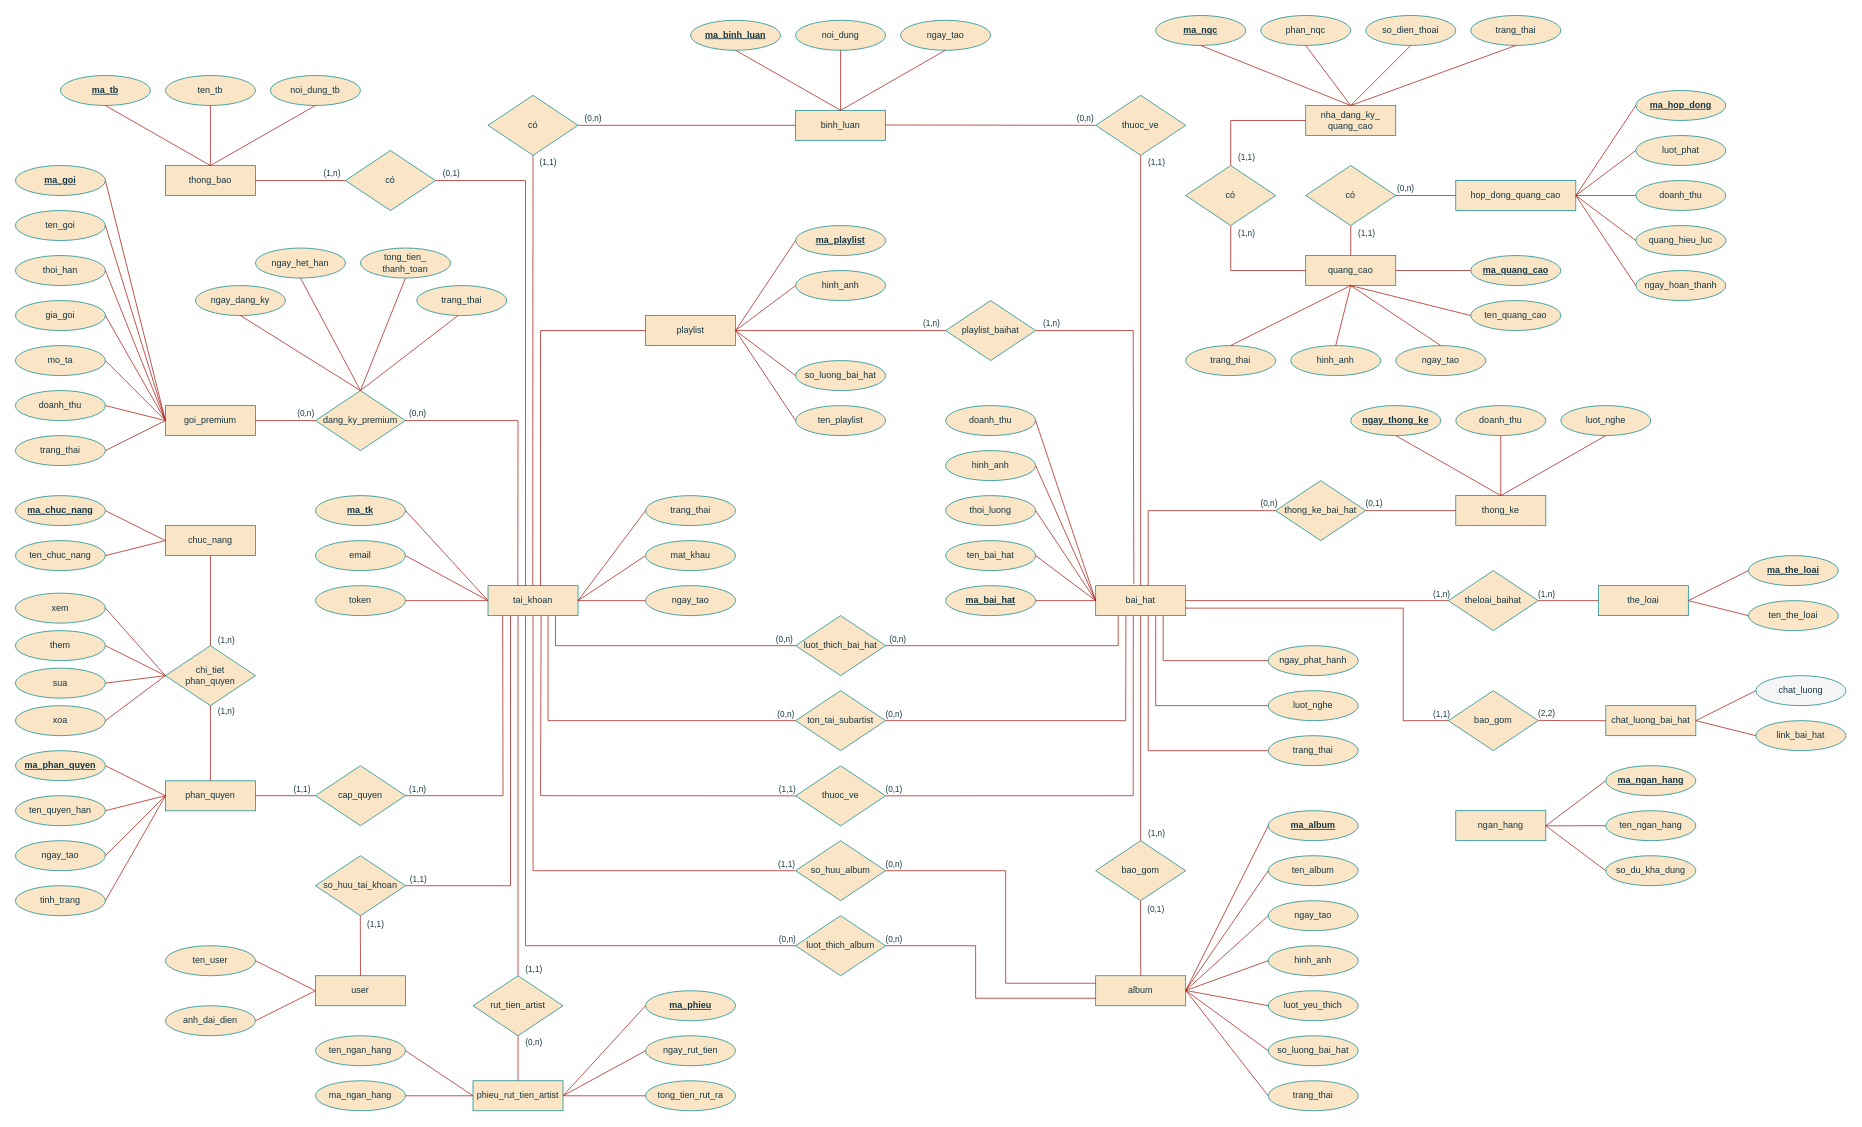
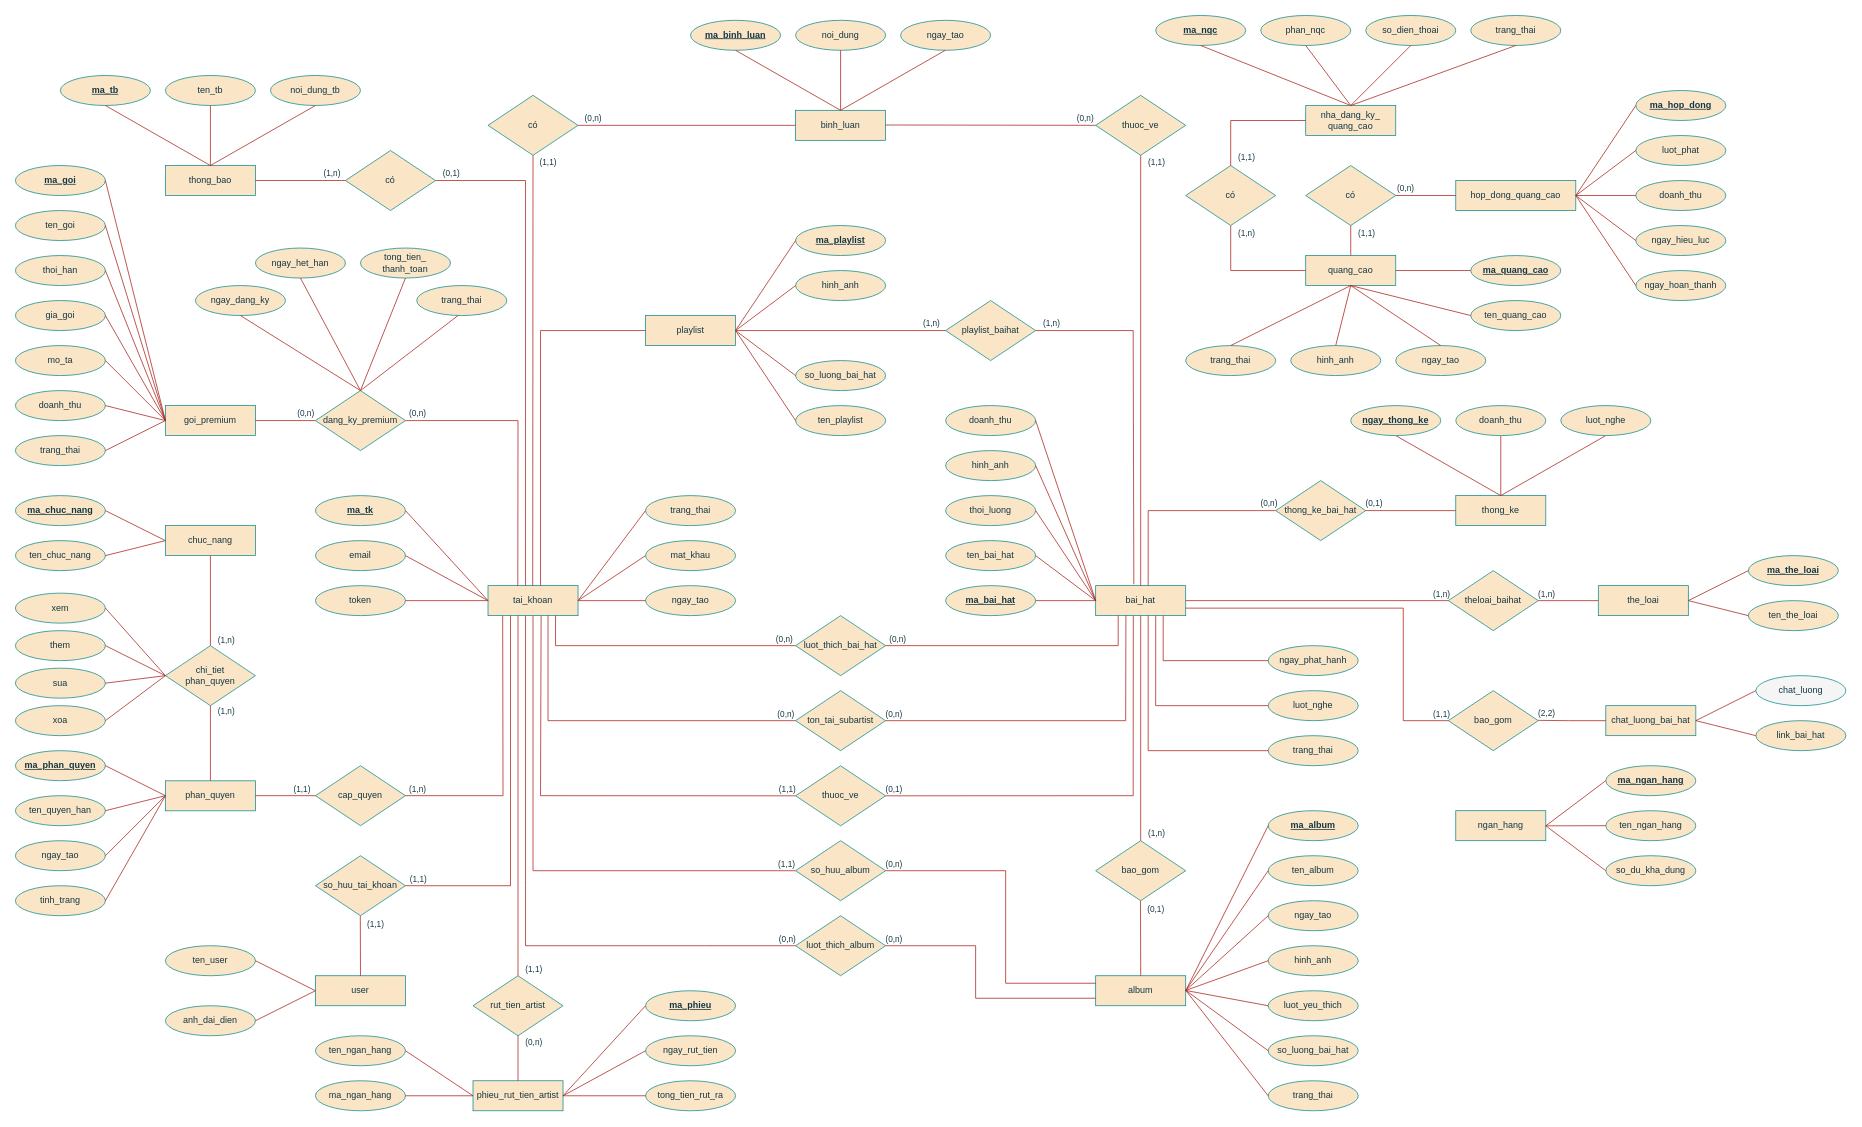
node "quang_hieu_luc": label "quang_hieu_luc" -> "ngay_hieu_luc"
